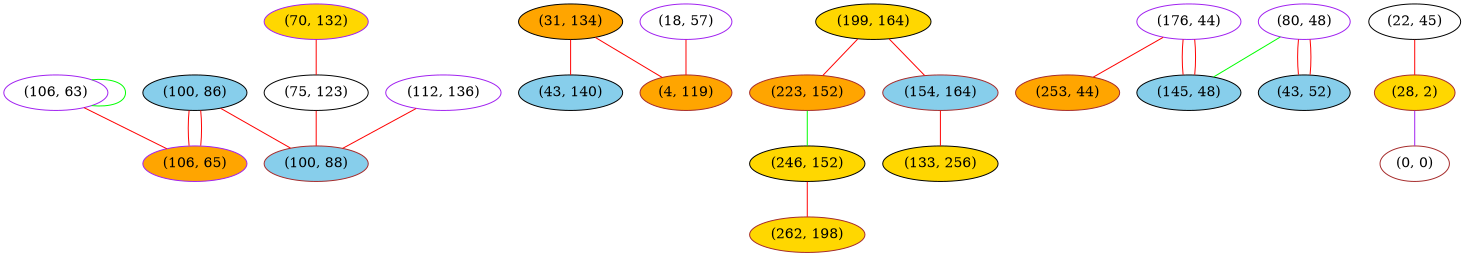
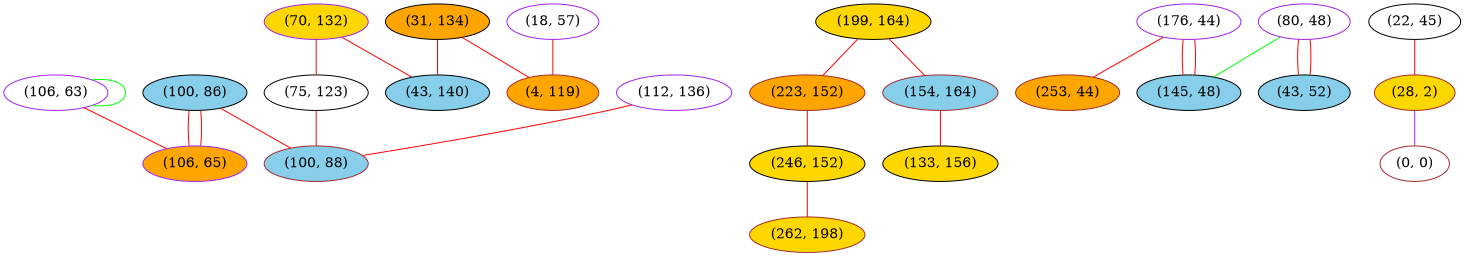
edge "(70, 132)" -- "(43, 140)": added
edge "(223, 152)" -- "(246, 152)": color green -> red
node "(133, 256)": label "(133, 256)" -> "(133, 156)"
